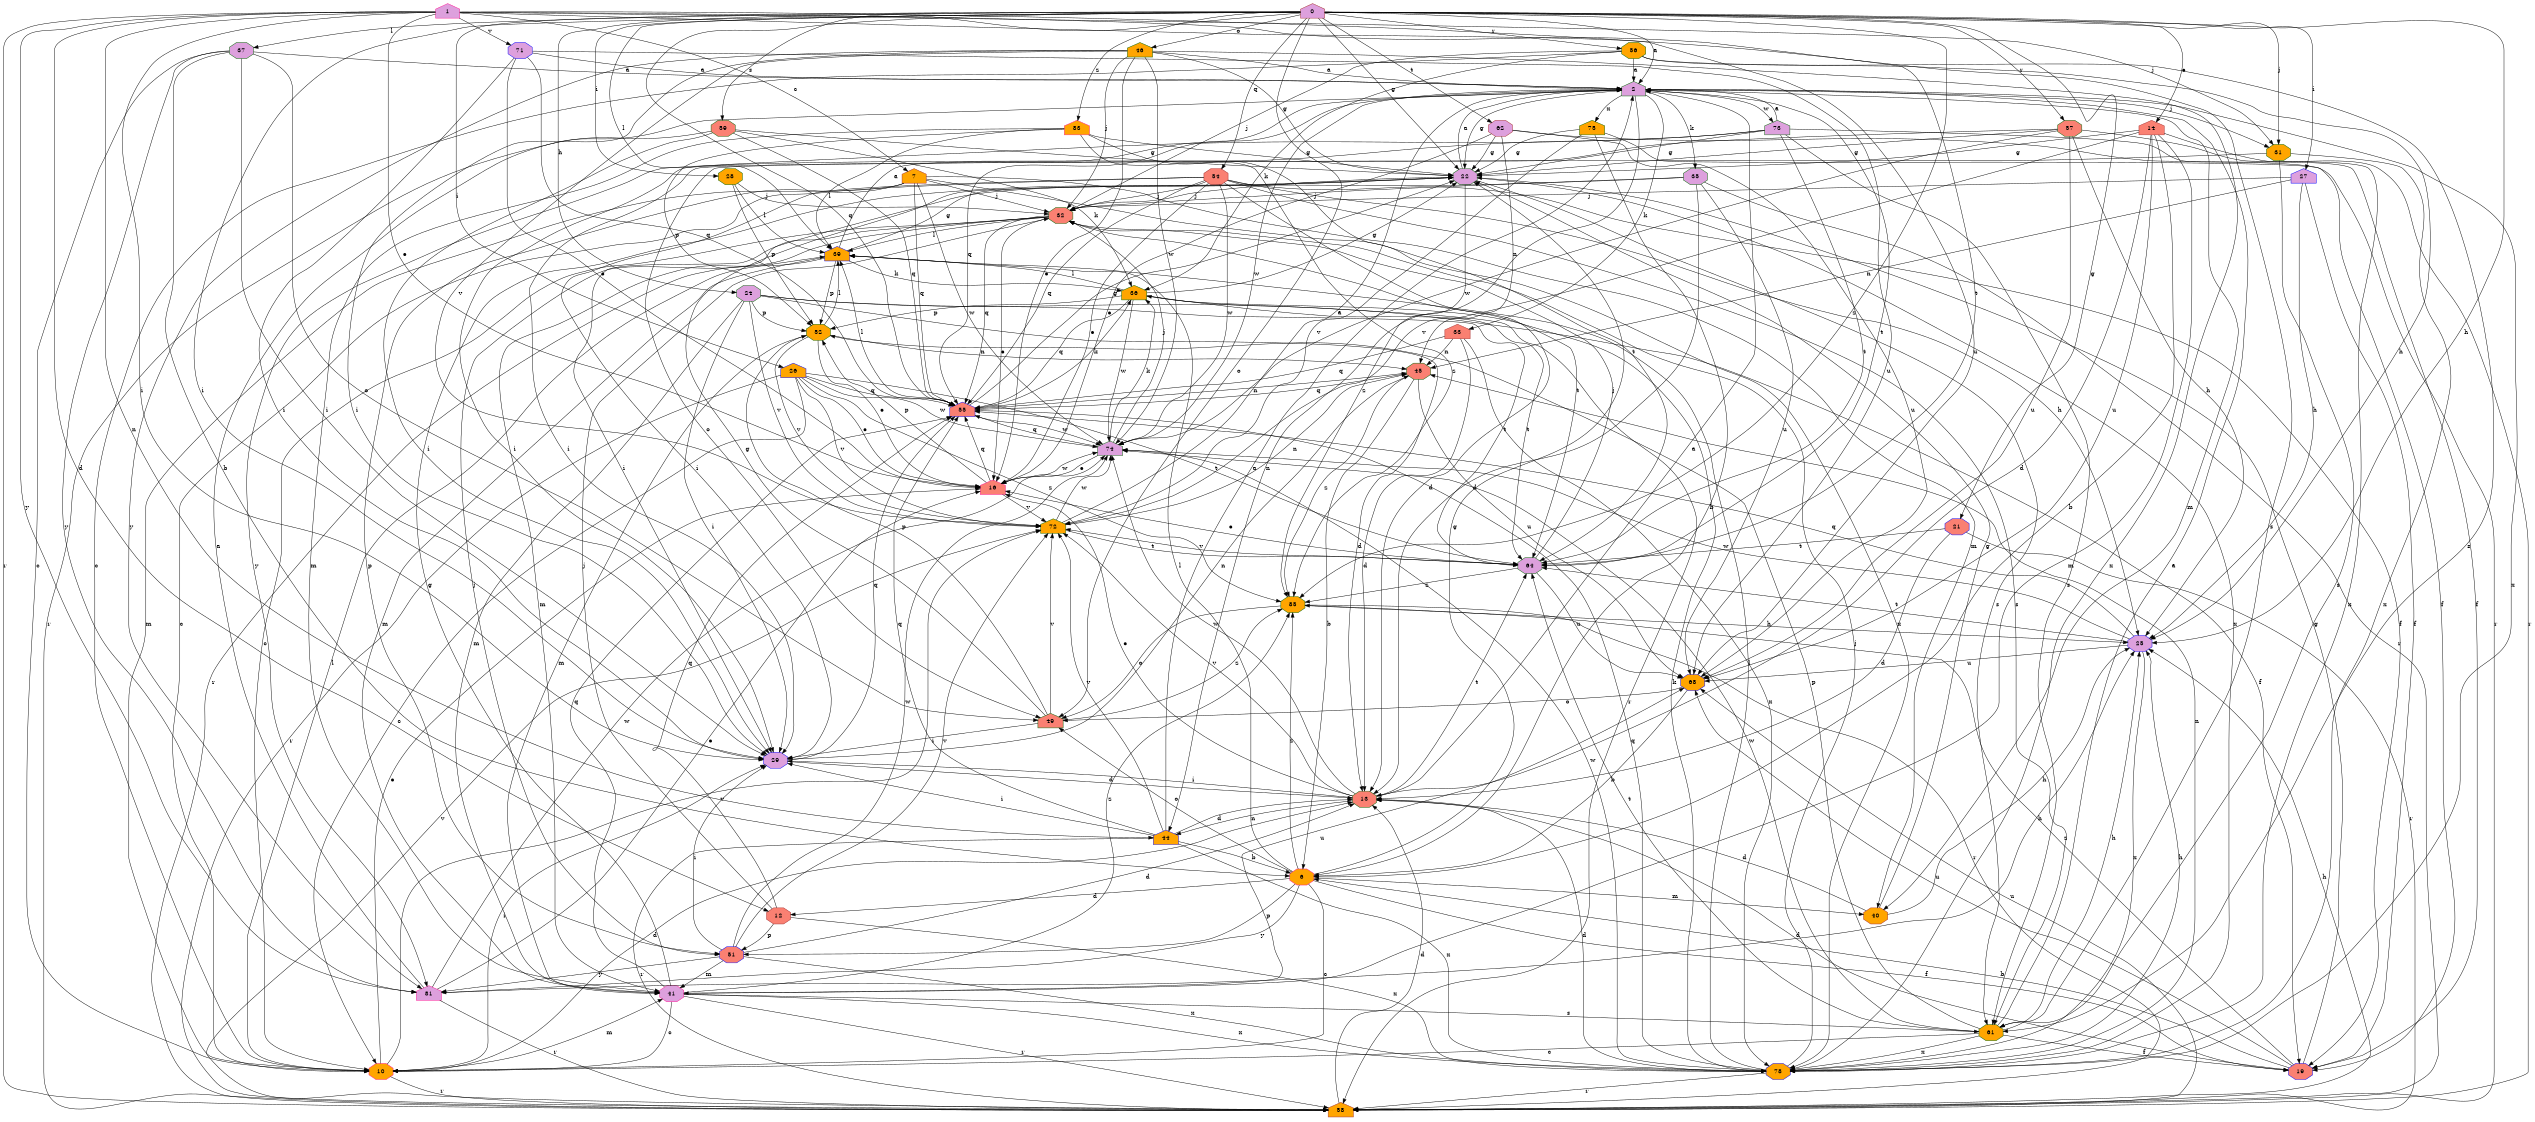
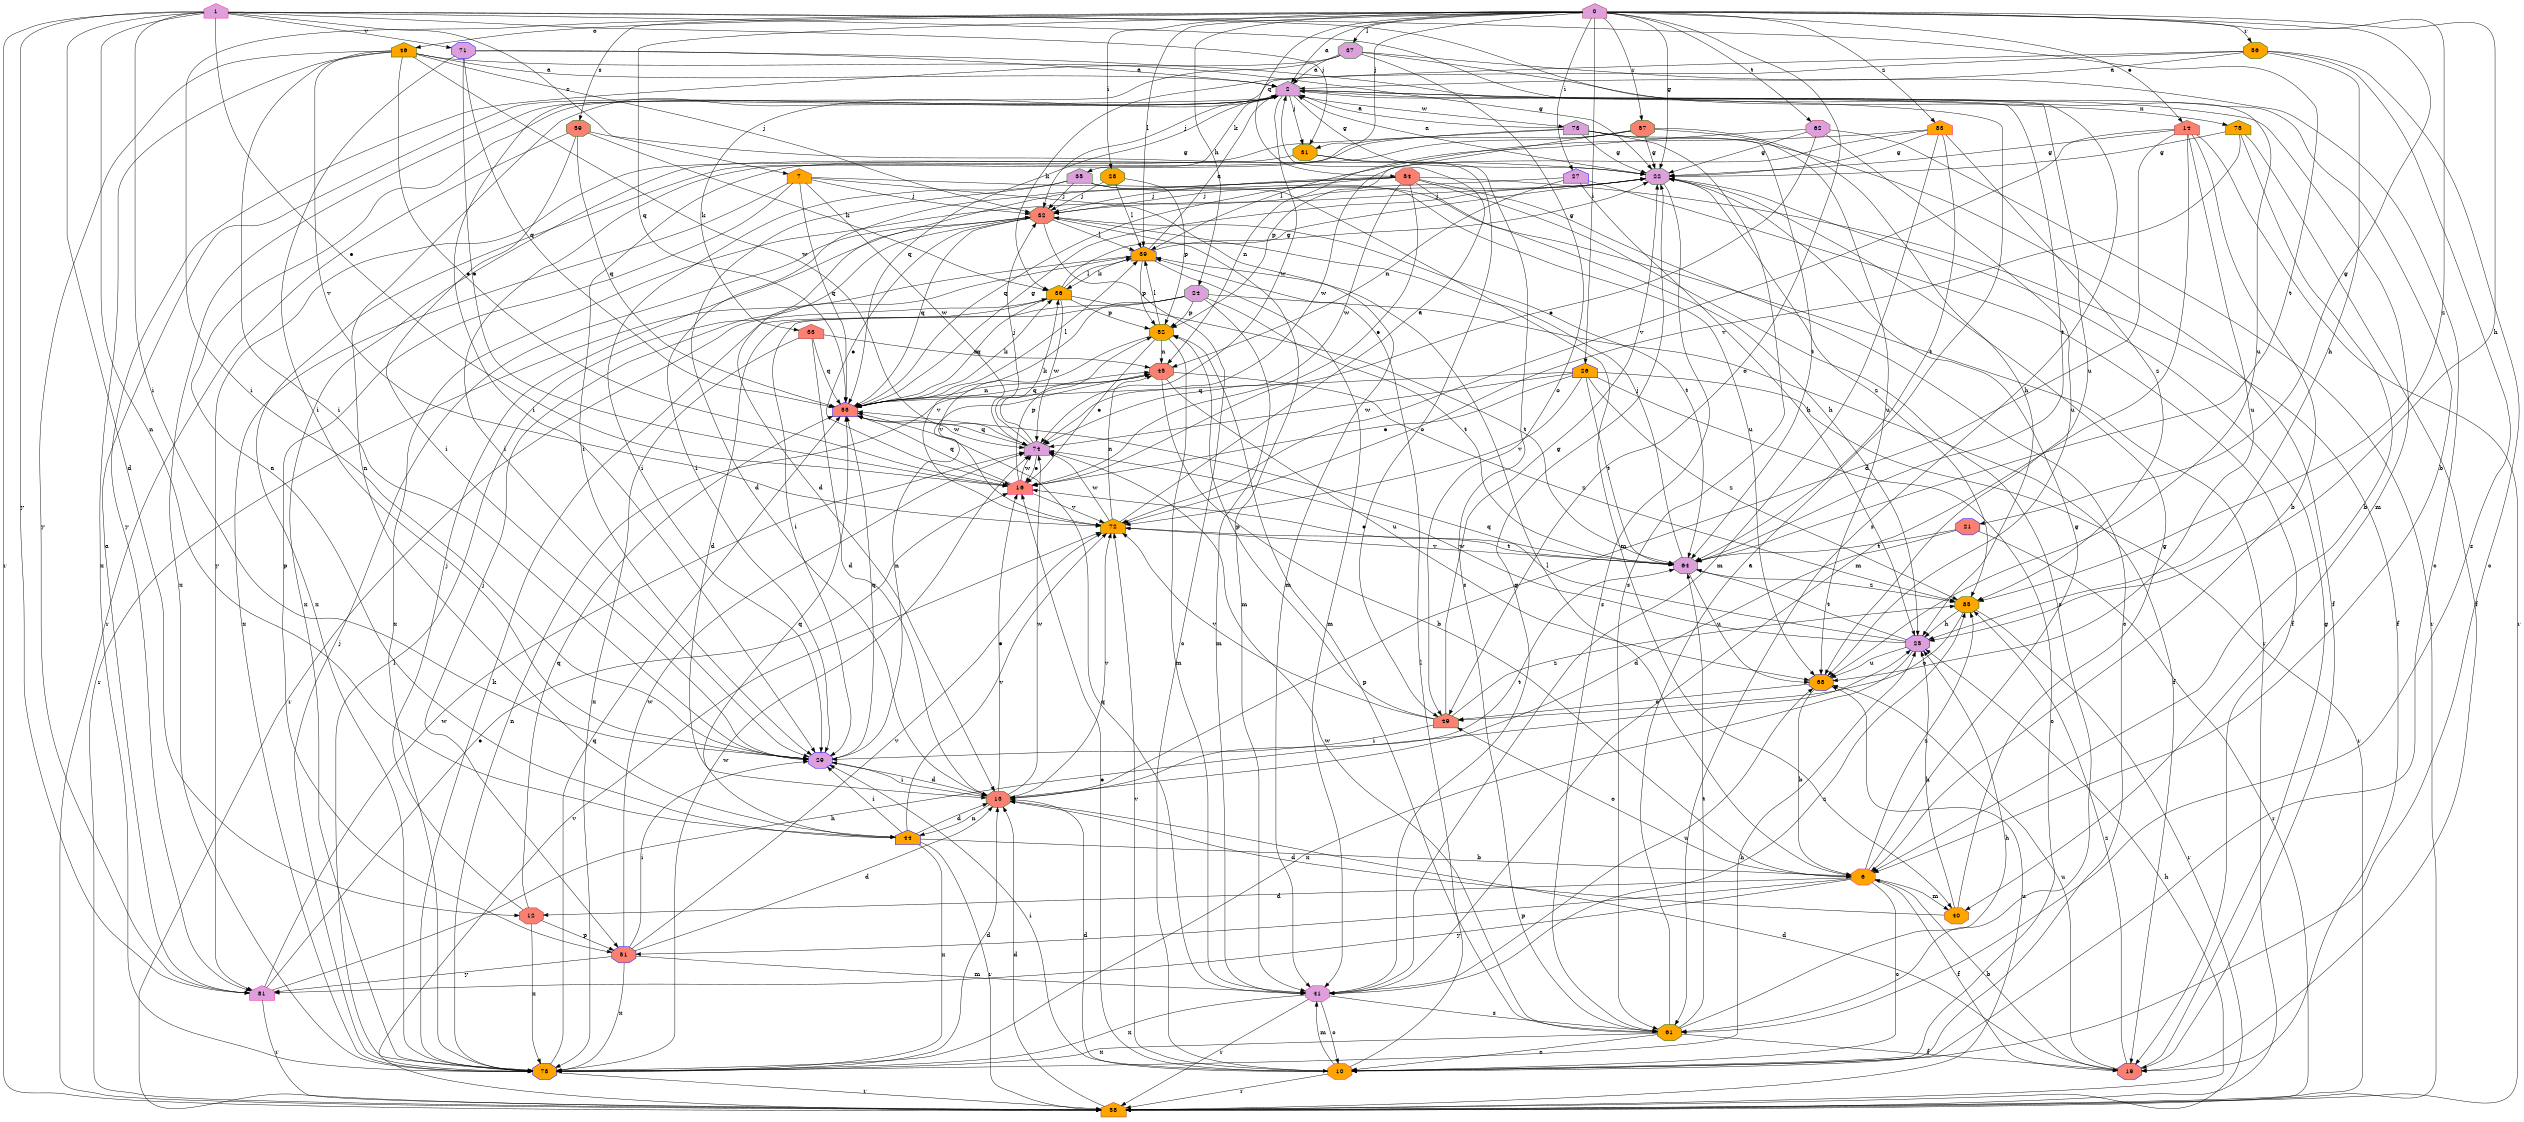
node "35": shape octagon -> house
edge "7" -> "10": now "7" -> "41"
edge "13" -> "2": removed, label "a"
